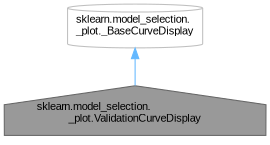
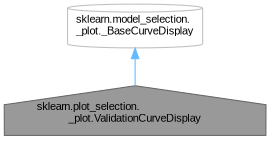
node "sklearn.model_selection. _plot.ValidationCurveDisplay": label "sklearn.model_selection. _plot.ValidationCurveDisplay" -> "sklearn.plot_selection. _plot.ValidationCurveDisplay"
